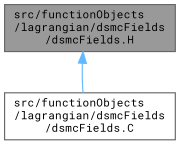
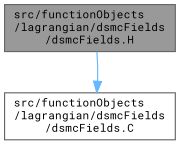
edge "src/functionObjects /lagrangian/dsmcFields /dsmcFields.C" -> "src/functionObjects /lagrangian/dsmcFields /dsmcFields.H": reversed
